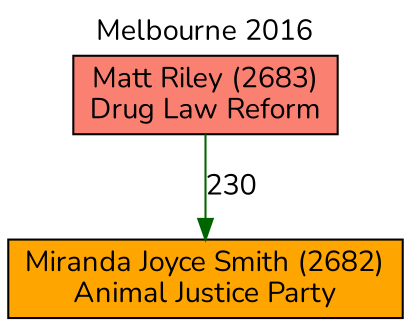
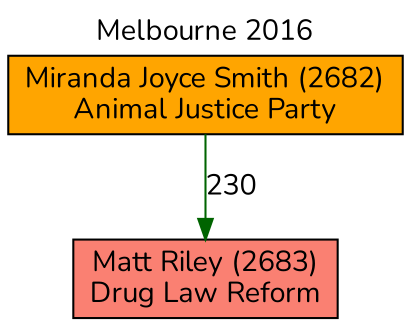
edge "Matt Riley (2683) Drug Law Reform" -> "Miranda Joyce Smith (2682) Animal Justice Party": reversed
